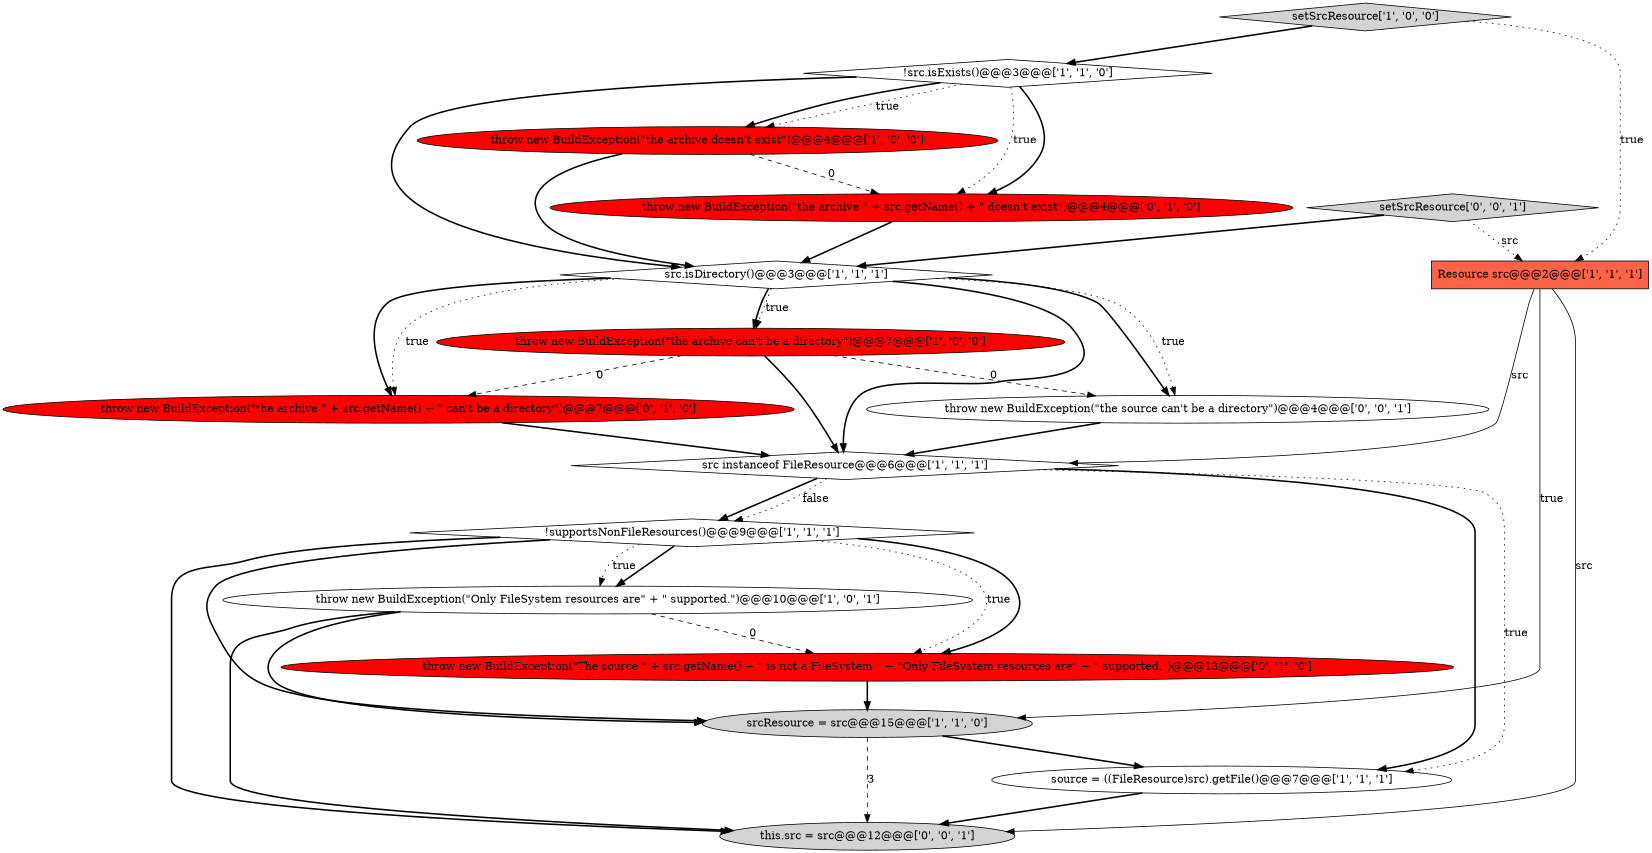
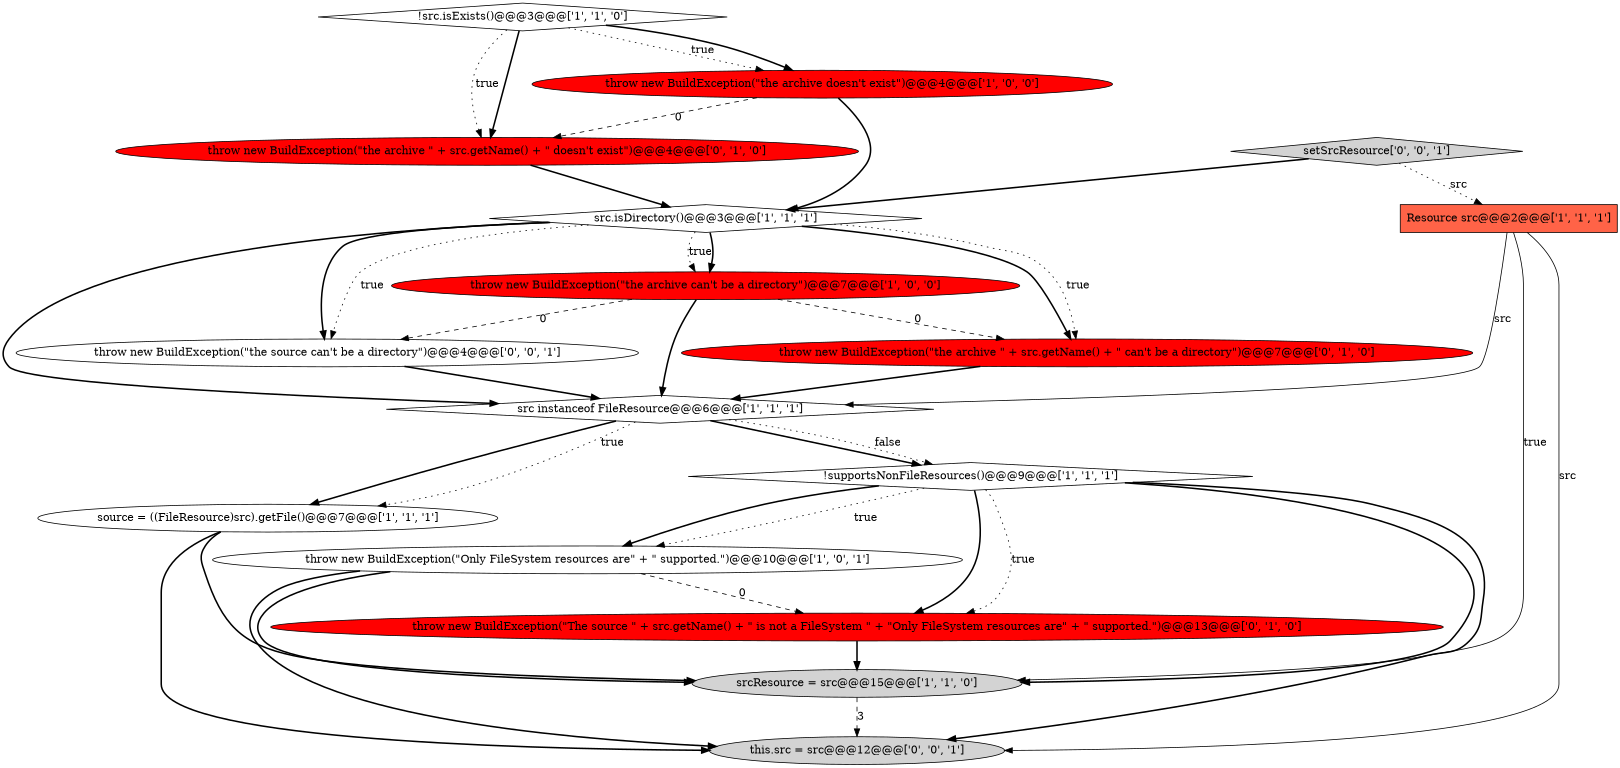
node "setSrcResource['1', '0', '0']": removed
edge "!src.isExists()@@@3@@@['1', '1', '0']" -> "src.isDirectory()@@@3@@@['1', '1', '1']": removed
edge "srcResource = src@@@15@@@['1', '1', '0']" -> "source = ((FileResource)src).getFile()@@@7@@@['1', '1', '1']": reversed
